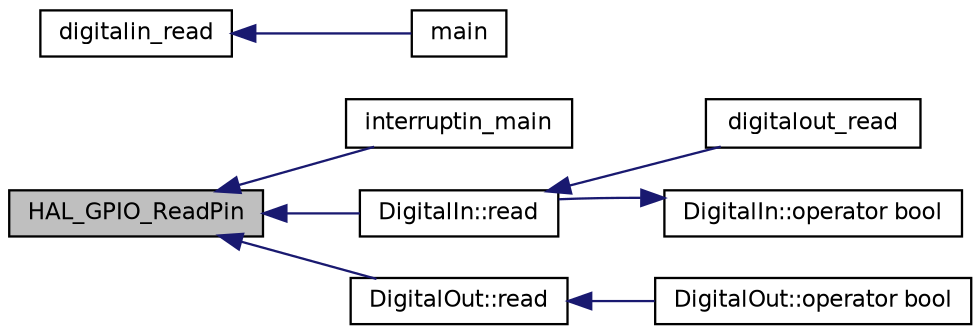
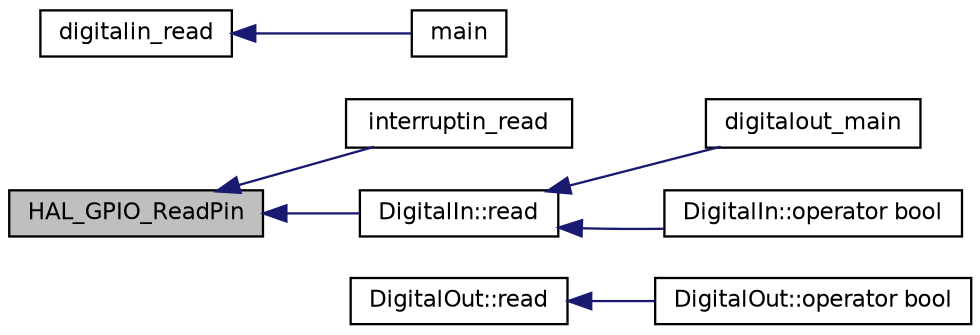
node "interruptin_main": label "interruptin_main" -> "interruptin_read"
node "digitalout_read": label "digitalout_read" -> "digitalout_main"
edge "DigitalIn::read" -> "DigitalIn::operator bool": reversed
edge "DigitalOut::read" -> "HAL_GPIO_ReadPin": removed
